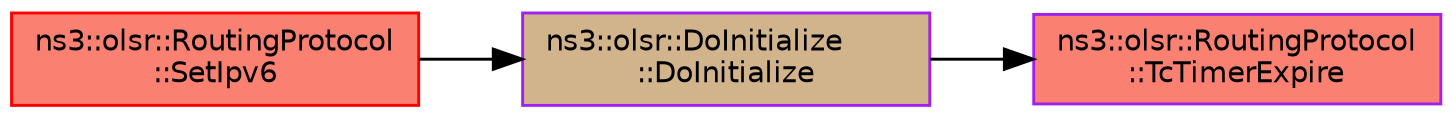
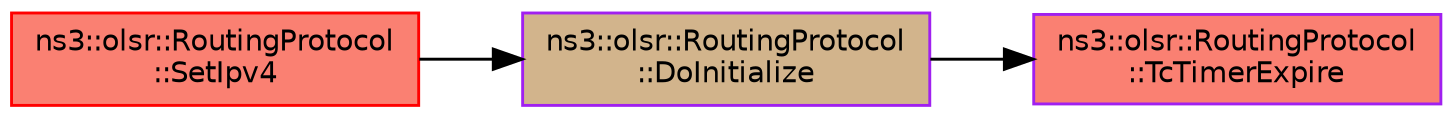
node "ns3::olsr::RoutingProtocol ::SetIpv6": label "ns3::olsr::RoutingProtocol ::SetIpv6" -> "ns3::olsr::RoutingProtocol ::SetIpv4"
node "ns3::olsr::DoInitialize ::DoInitialize": label "ns3::olsr::DoInitialize ::DoInitialize" -> "ns3::olsr::RoutingProtocol ::DoInitialize"
